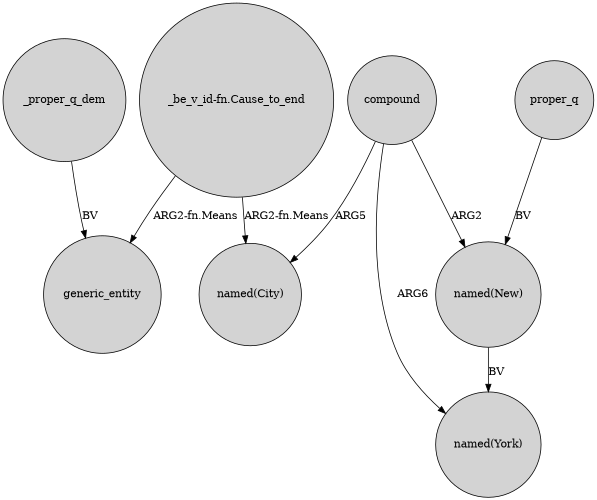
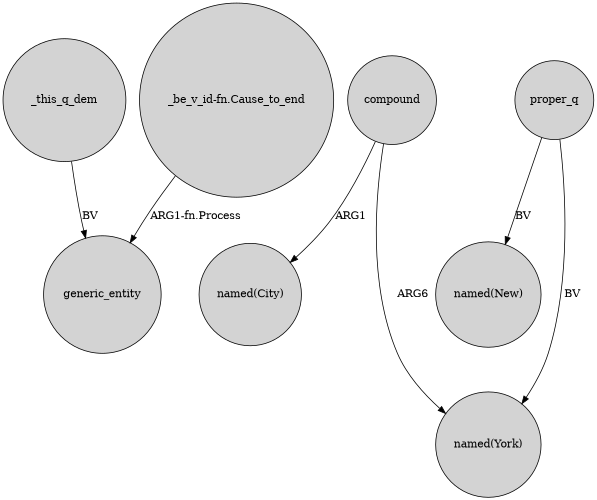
node "_proper_q_dem": label "_proper_q_dem" -> "_this_q_dem"
edge "compound" -> "named(New)": removed, label "ARG2"
edge "_be_v_id-fn.Cause_to_end" -> "generic_entity": label "ARG2-fn.Means" -> "ARG1-fn.Process"
edge "_be_v_id-fn.Cause_to_end" -> "named(City)": removed, label "ARG2-fn.Means"
edge "compound" -> "named(City)": label "ARG5" -> "ARG1"
edge "named(New)" -> "named(York)": now "proper_q" -> "named(York)"
